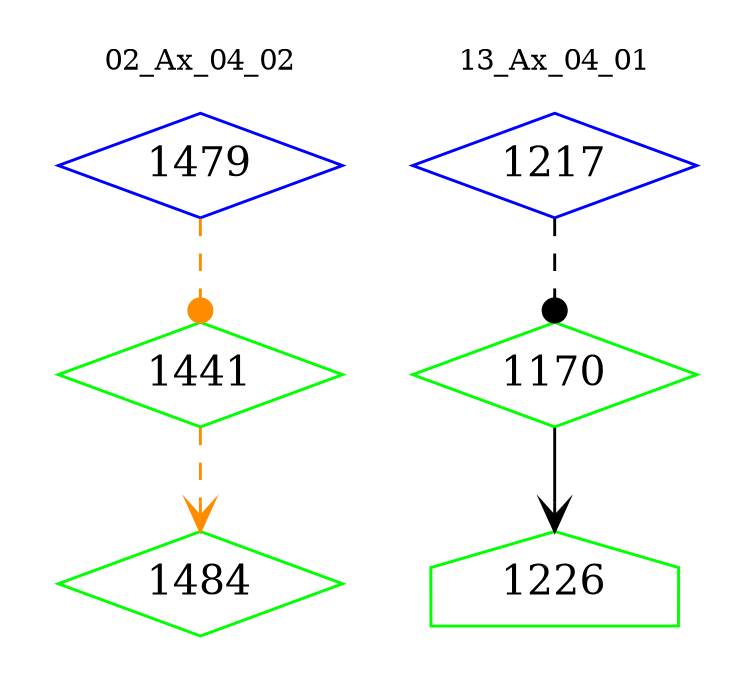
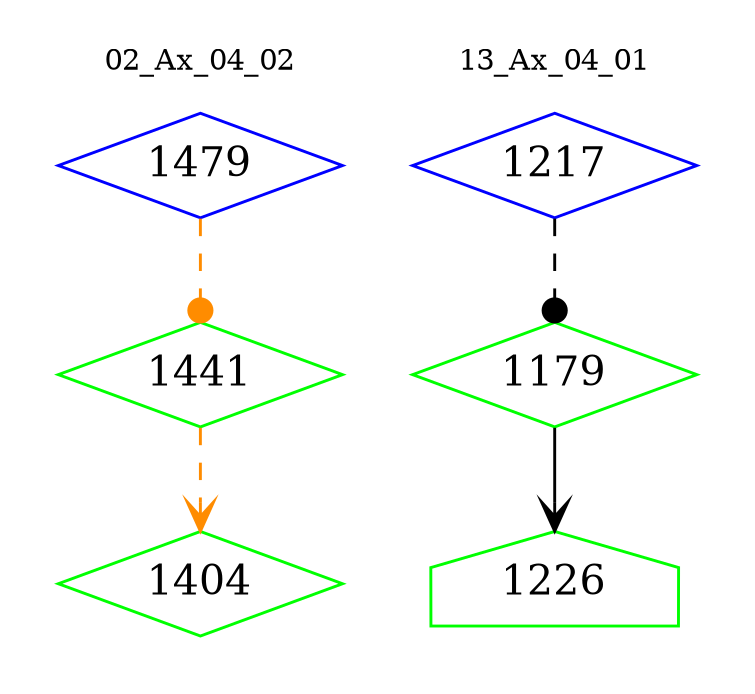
node "1170": label "1170" -> "1179"
node "1484": label "1484" -> "1404"
